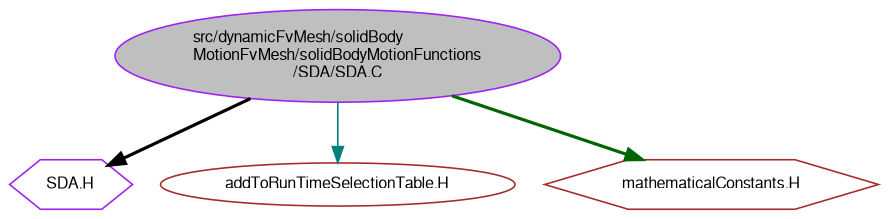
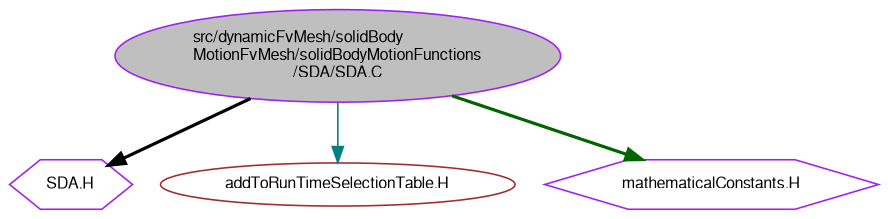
node "mathematicalConstants.H": color brown -> purple
